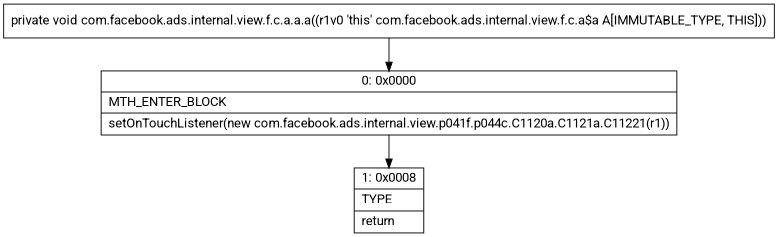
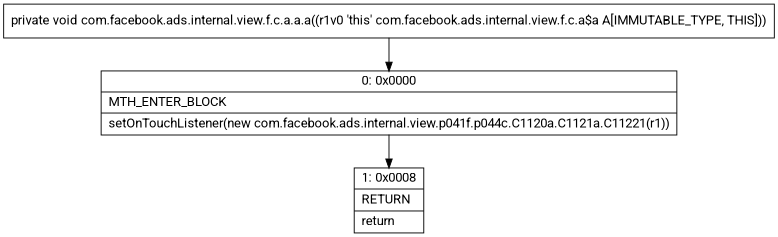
node "1: 0x0008": text "TYPE" -> "RETURN"
